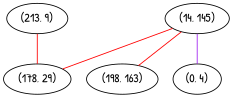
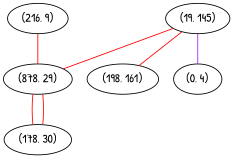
node "(213, 9)": label "(213, 9)" -> "(216, 9)"
node "(14, 145)": label "(14, 145)" -> "(19, 145)"
node "(178, 29)": label "(178, 29)" -> "(878, 29)"
node "(198, 163)": label "(198, 163)" -> "(198, 161)"
node "(178, 30)": added
